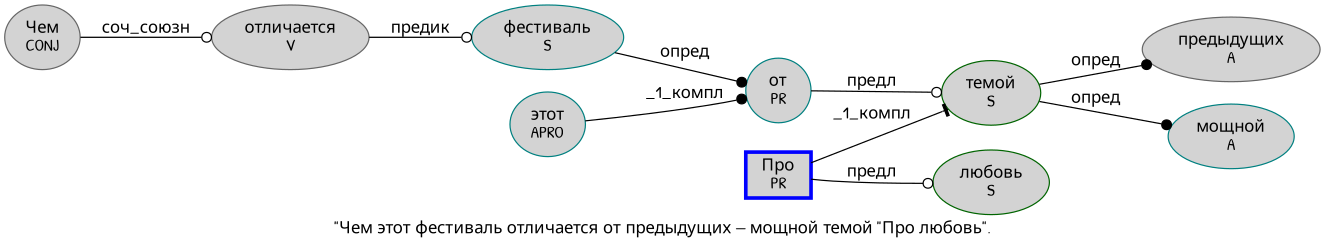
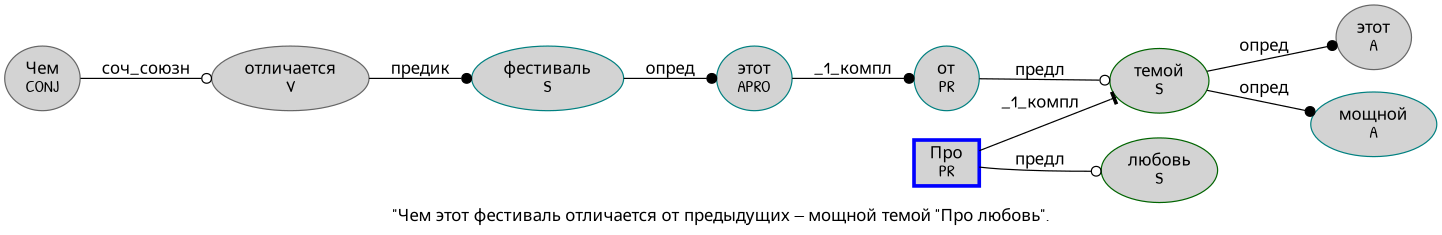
edge "отличается V" -> "фестиваль S": arrowhead odot -> dot
node "предыдущих A": label "предыдущих A" -> "этот A"
edge "фестиваль S" -> "от PR": now "фестиваль S" -> "этот APRO"
